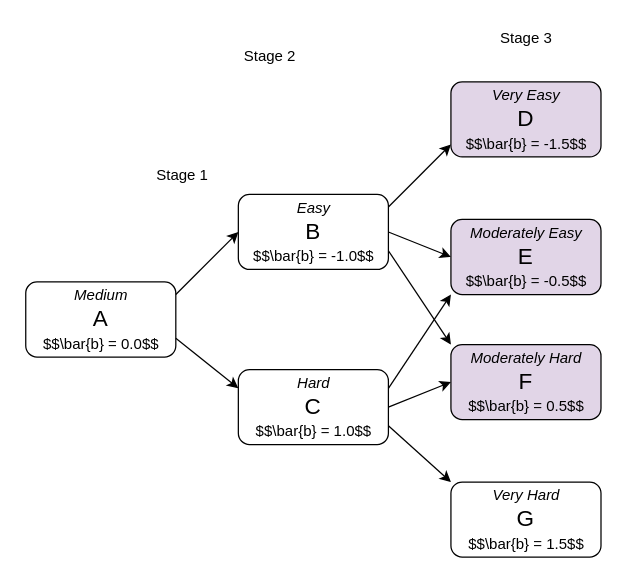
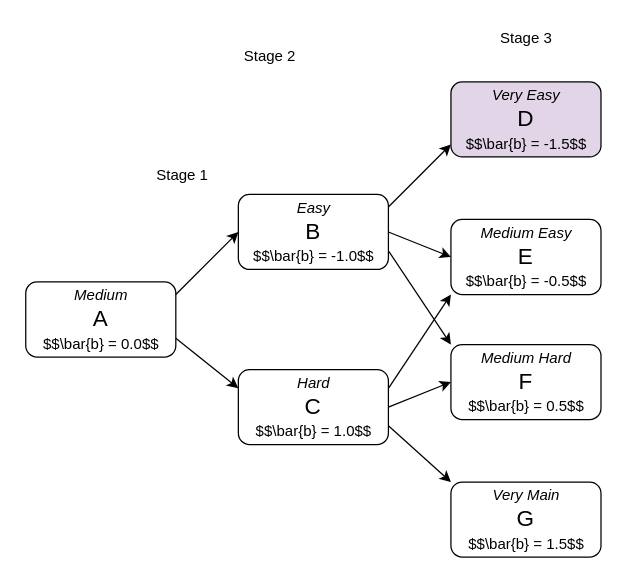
node "Moderately Easy": label "Moderately Easy" -> "Medium Easy"
node "E": fillcolor #e1d5e7 -> #ffffff
node "Moderately Hard": label "Moderately Hard" -> "Medium Hard"
node "F": fillcolor #e1d5e7 -> #ffffff
node "Very Hard": label "Very Hard" -> "Very Main"
